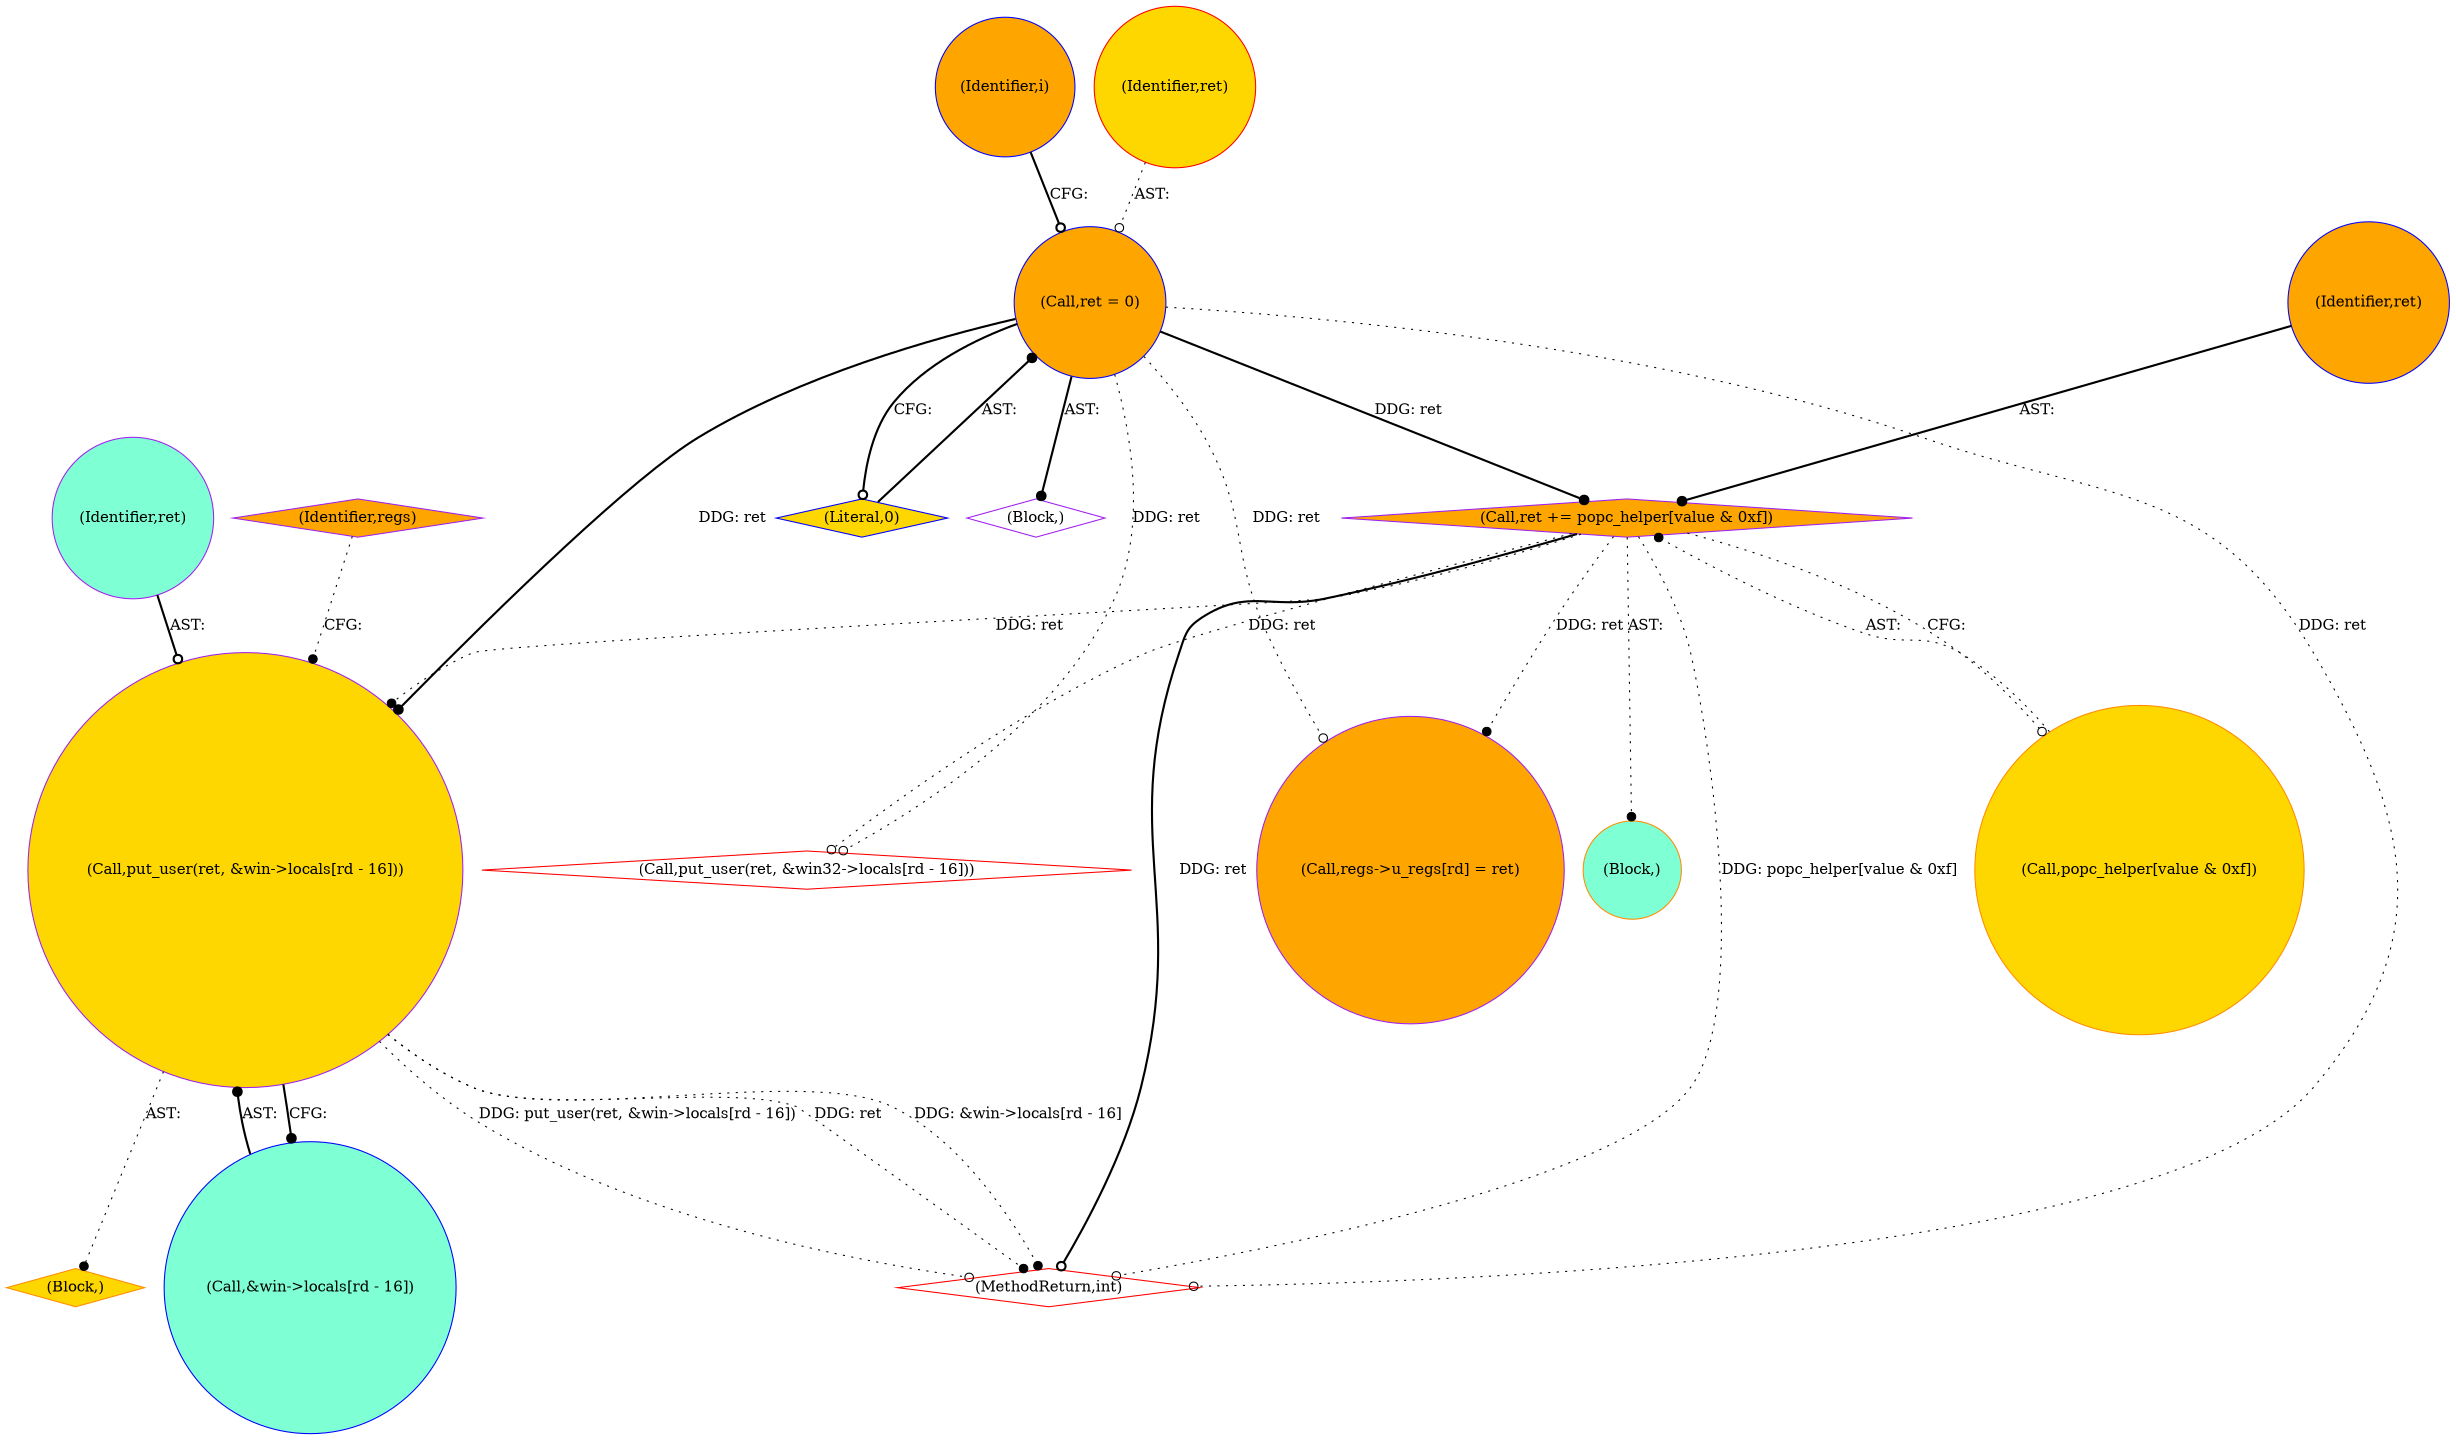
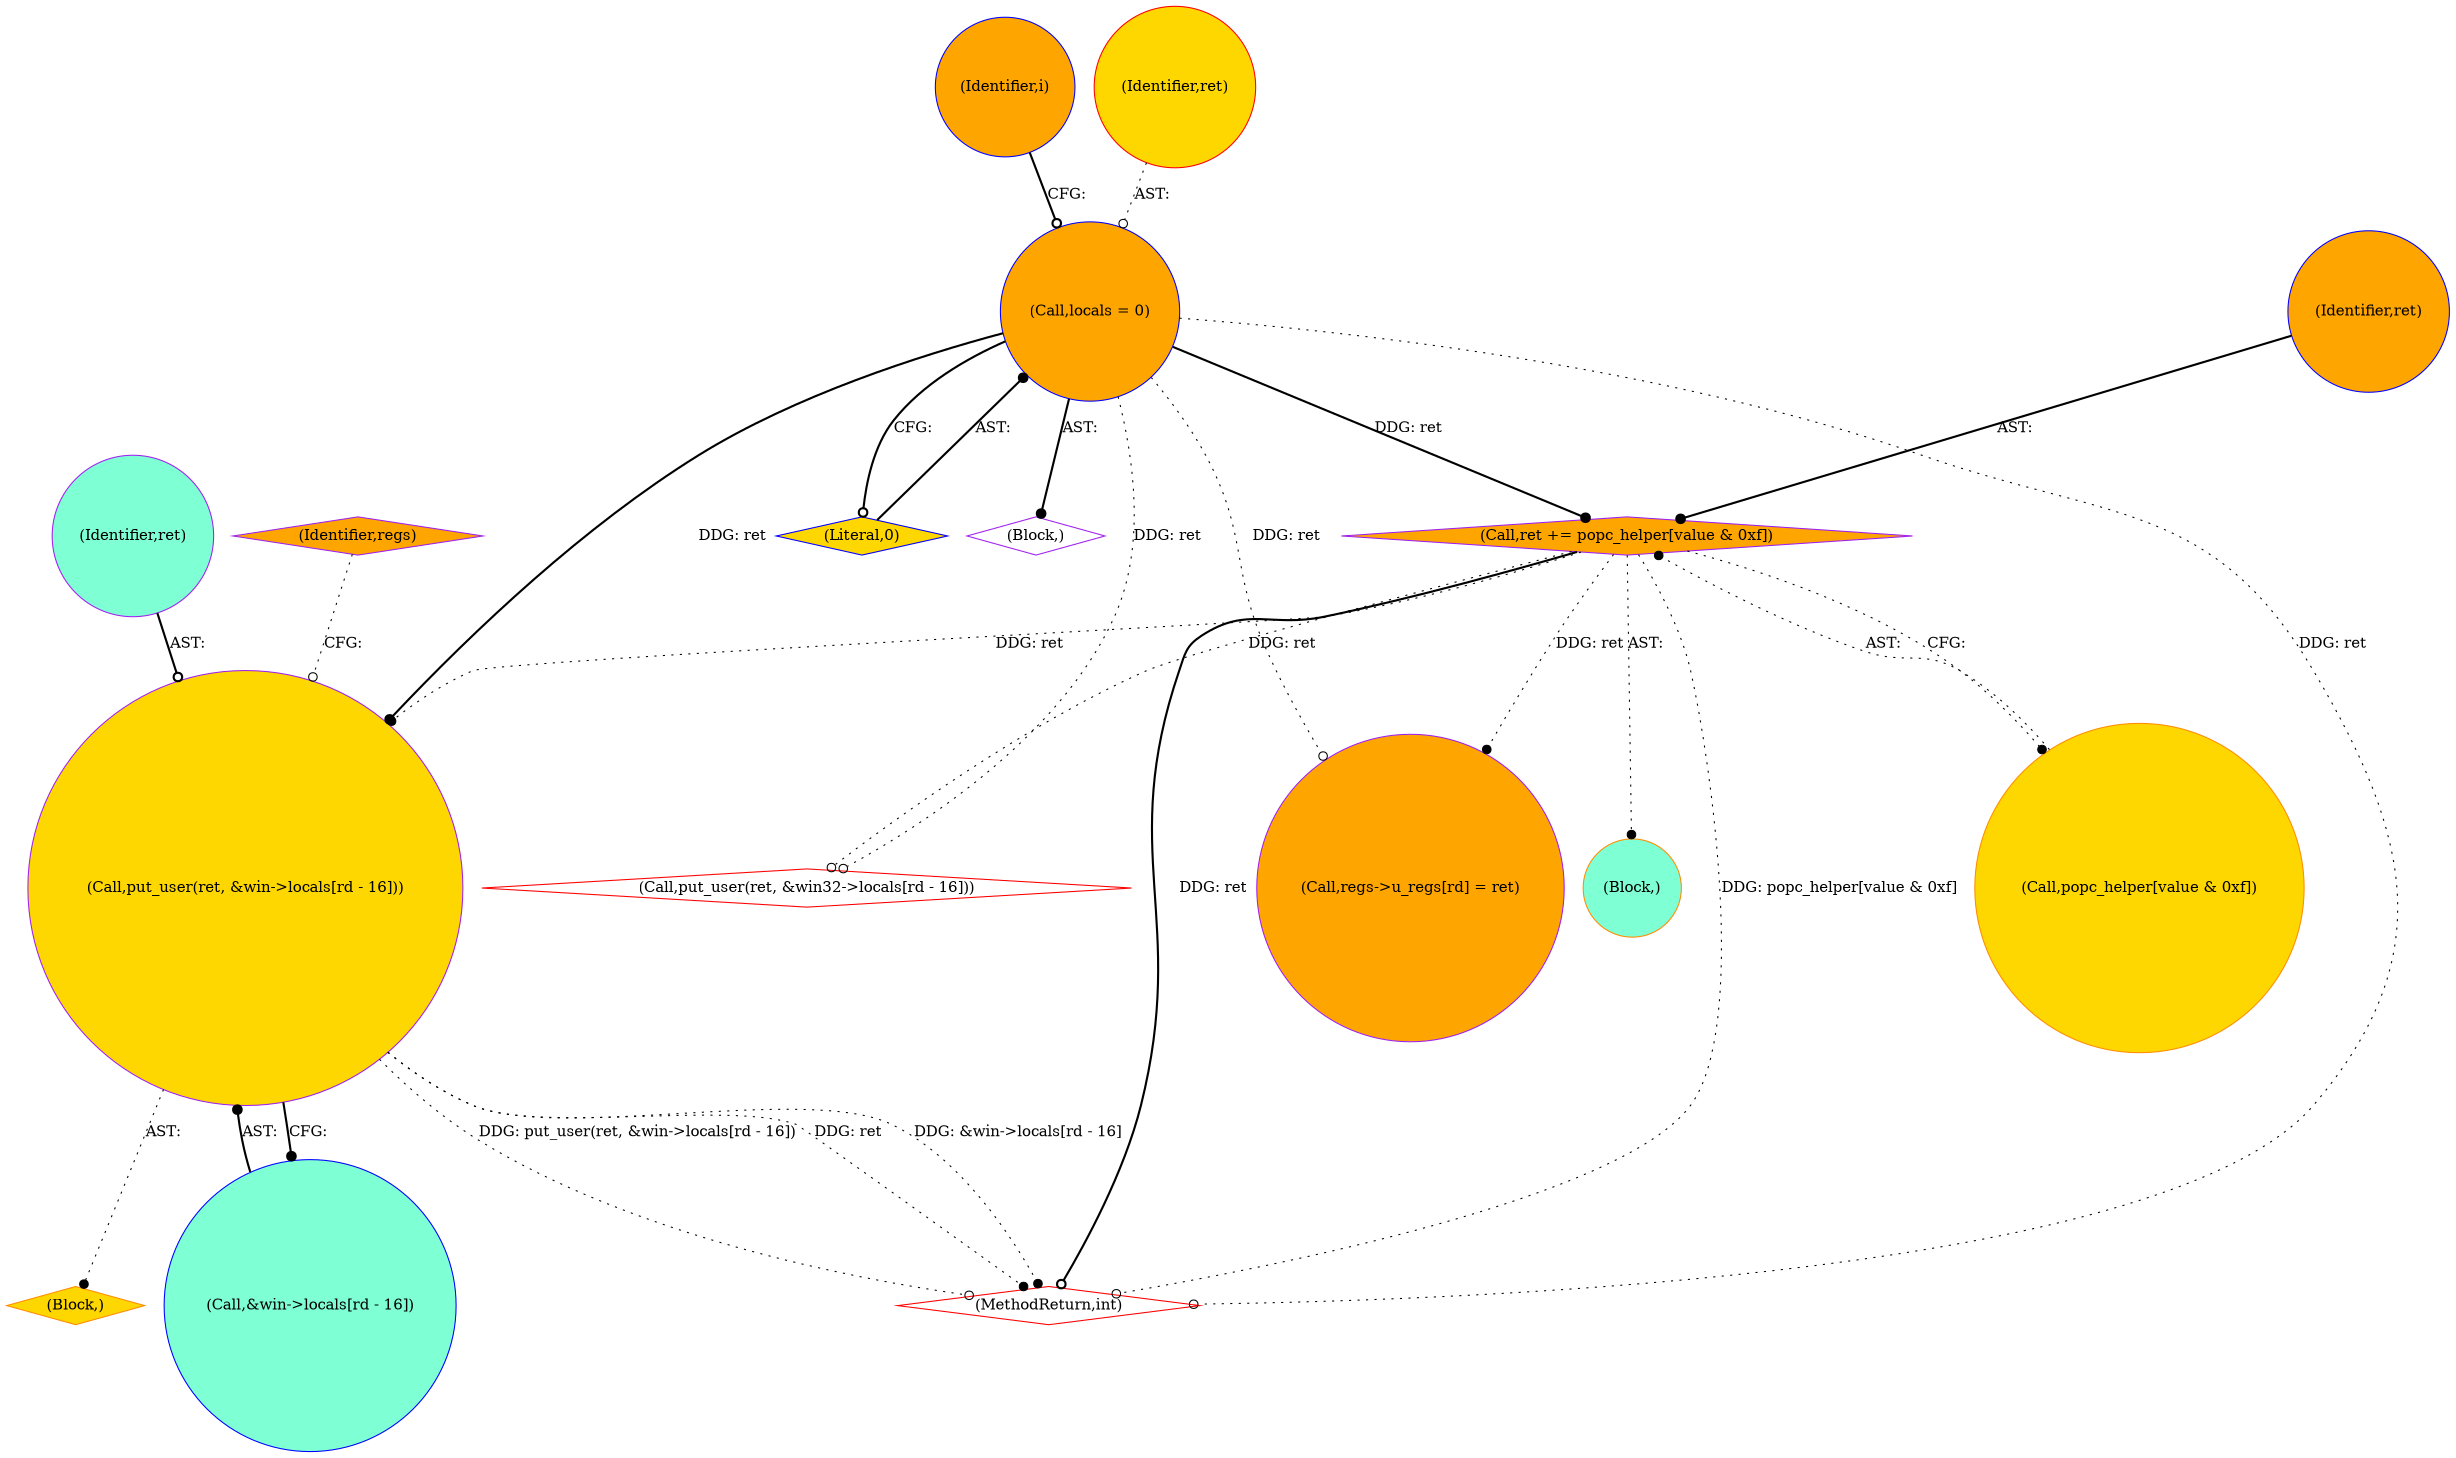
node "(Call,ret = 0)": label "(Call,ret = 0)" -> "(Call,locals = 0)"
edge "(Identifier,regs)" -> "(Call,put_user(ret, &win->locals[rd - 16]))": arrowhead dot -> odot
edge "(Call,ret += popc_helper[value & 0xf])" -> "(Call,popc_helper[value & 0xf])": arrowhead odot -> dot
